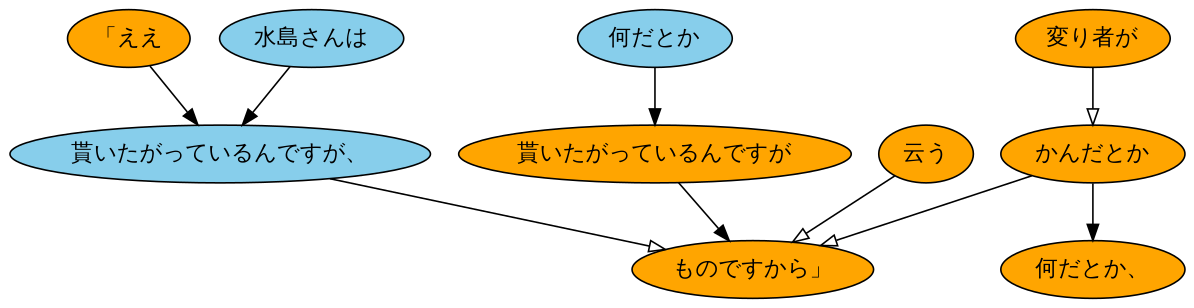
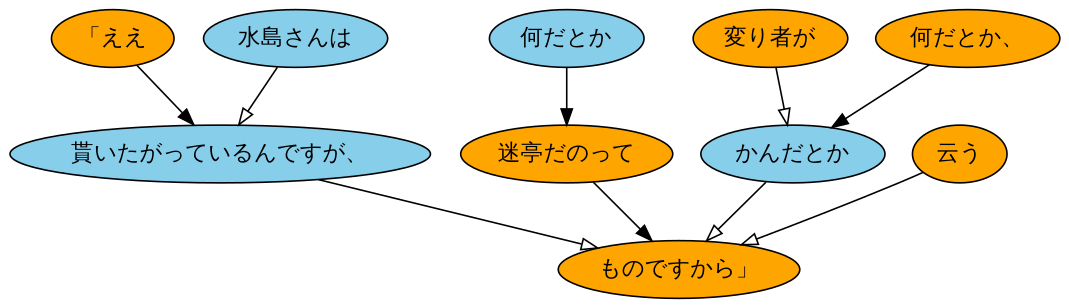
edge "水島さんは" -> "貰いたがっているんですが、": arrowhead normal -> onormal
node "貰いたがっているんですが": label "貰いたがっているんですが" -> "迷亭だのって"
node "かんだとか": fillcolor orange -> skyblue
edge "かんだとか" -> "何だとか、": reversed
